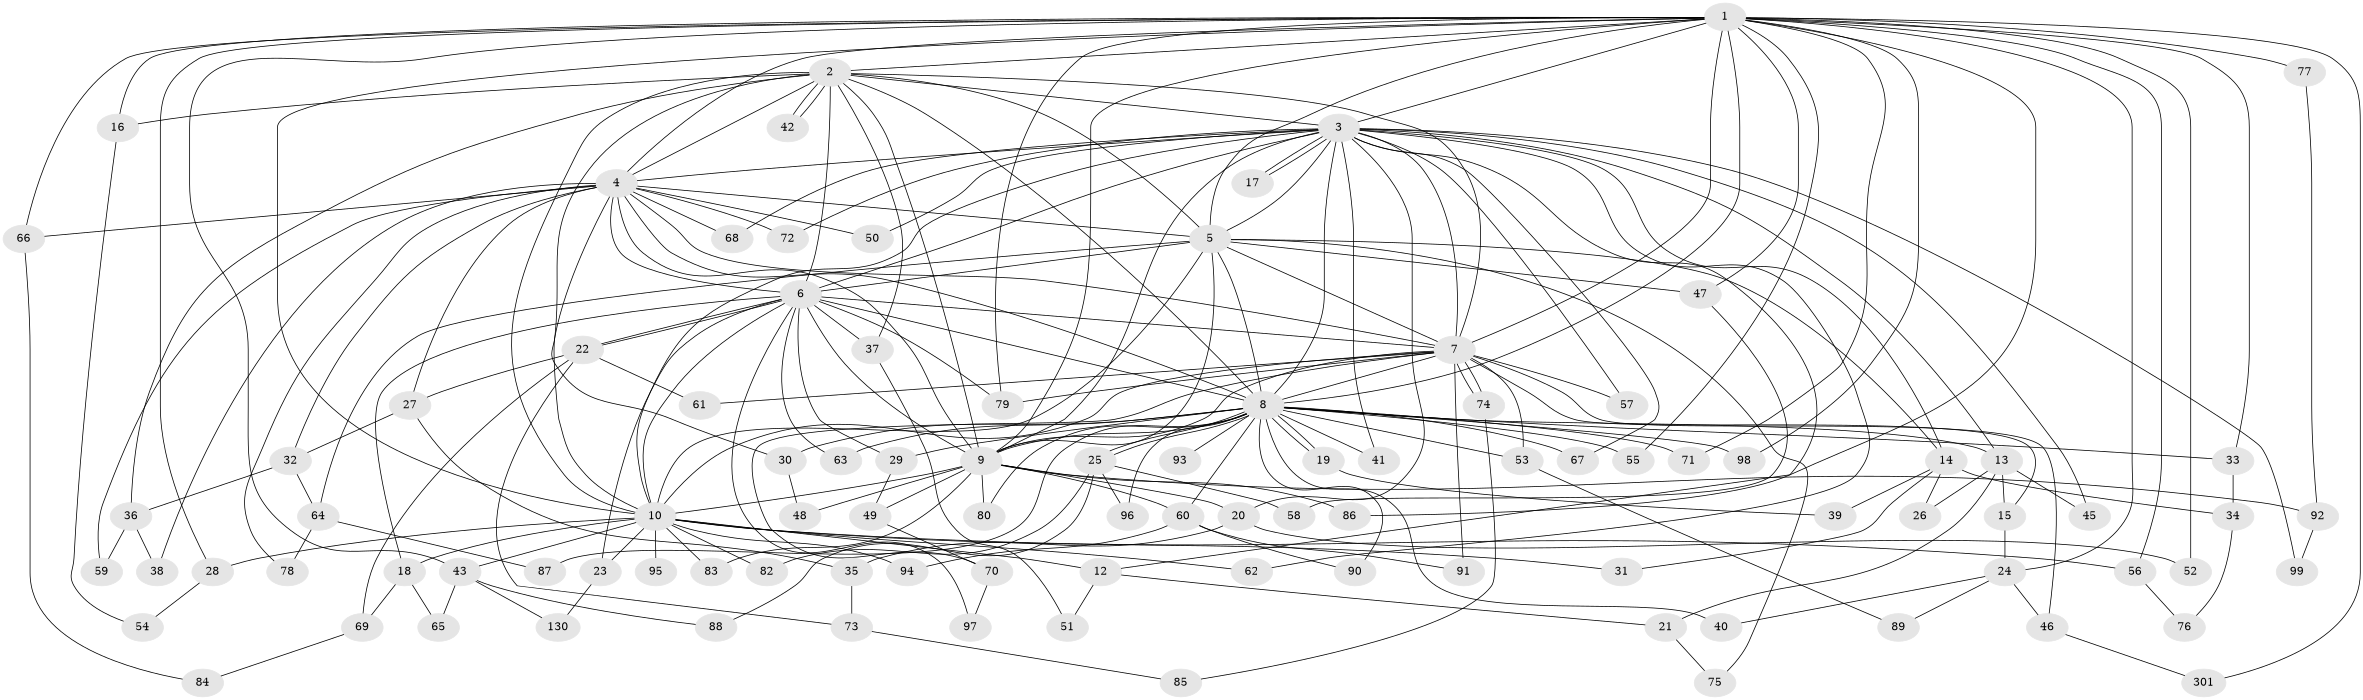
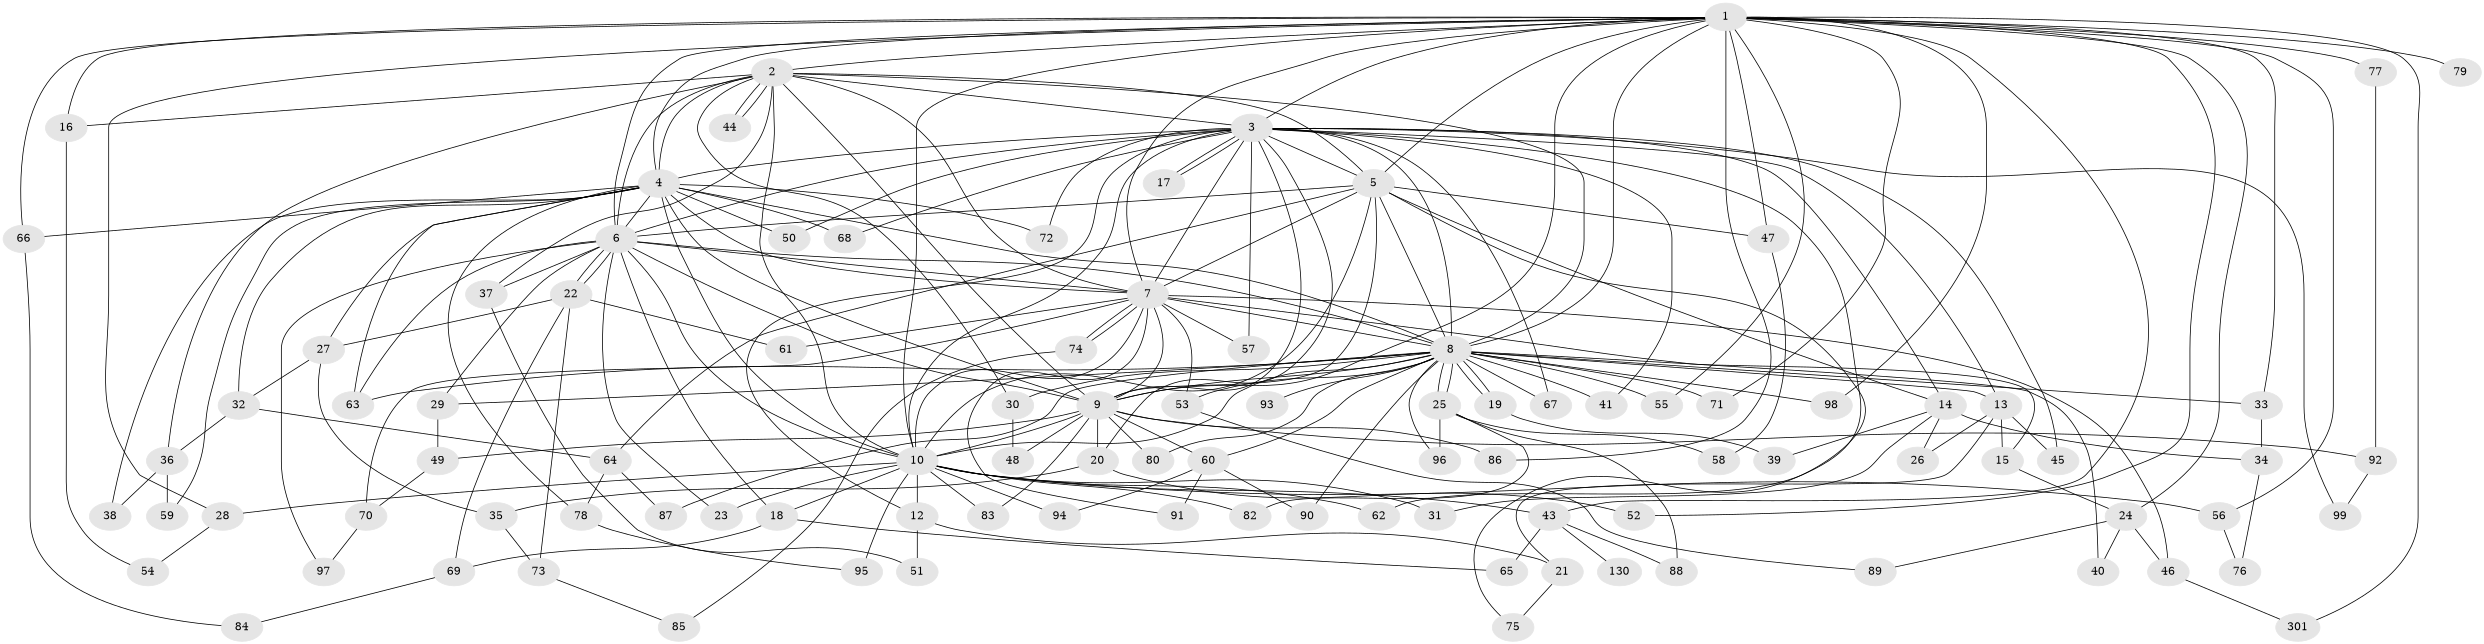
node "42": label "42" -> "44"
edge "4" -- "5": now "4" -- "63"
edge "6" -- "79": now "6" -- "1"
edge "7" -- "79": removed
edge "8" -- "10": added
edge "78" -- "95": added
edge "23" -- "130": removed
